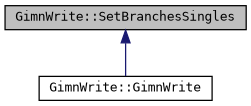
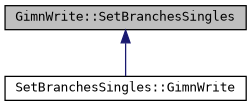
node "GimnWrite::GimnWrite": label "GimnWrite::GimnWrite" -> "SetBranchesSingles::GimnWrite"
